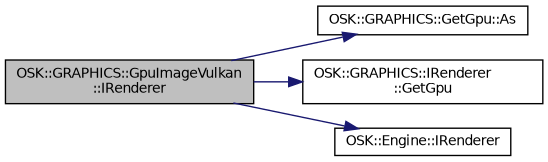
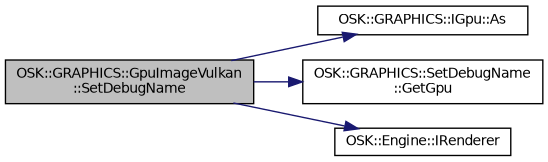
node "OSK::GRAPHICS::GetGpu::As": label "OSK::GRAPHICS::GetGpu::As" -> "OSK::GRAPHICS::IGpu::As"
node "OSK::GRAPHICS::GpuImageVulkan ::IRenderer": label "OSK::GRAPHICS::GpuImageVulkan ::IRenderer" -> "OSK::GRAPHICS::GpuImageVulkan ::SetDebugName"
node "OSK::GRAPHICS::IRenderer ::GetGpu": label "OSK::GRAPHICS::IRenderer ::GetGpu" -> "OSK::GRAPHICS::SetDebugName ::GetGpu"
